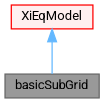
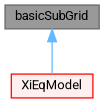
edge "basicSubGrid" -> "XiEqModel": reversed
